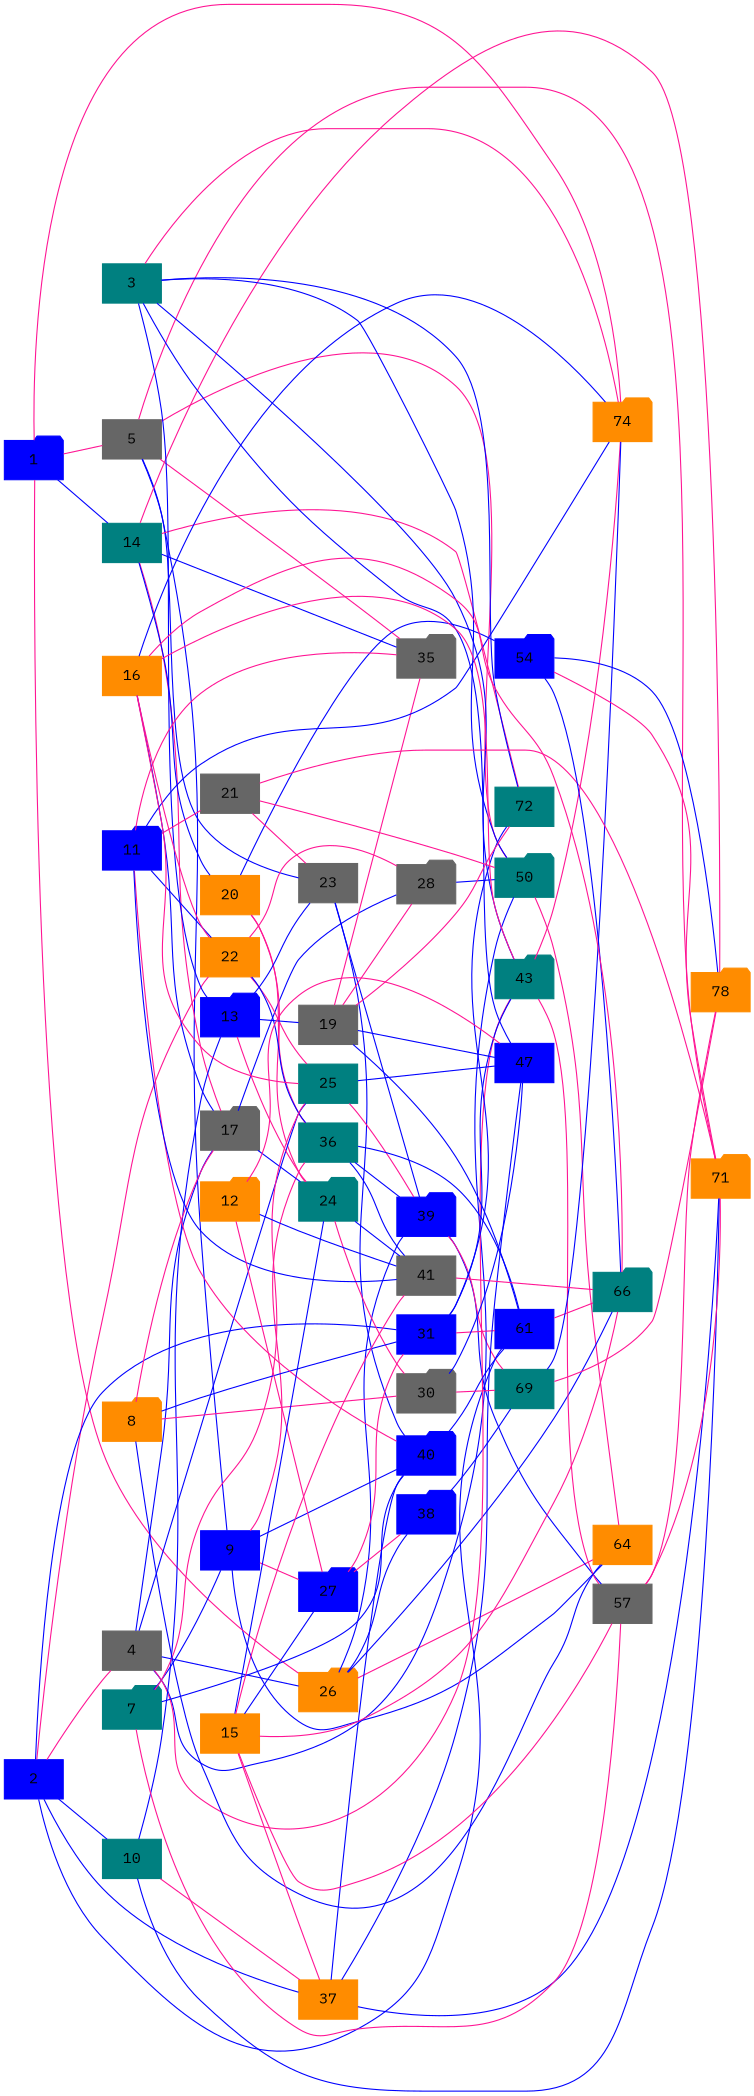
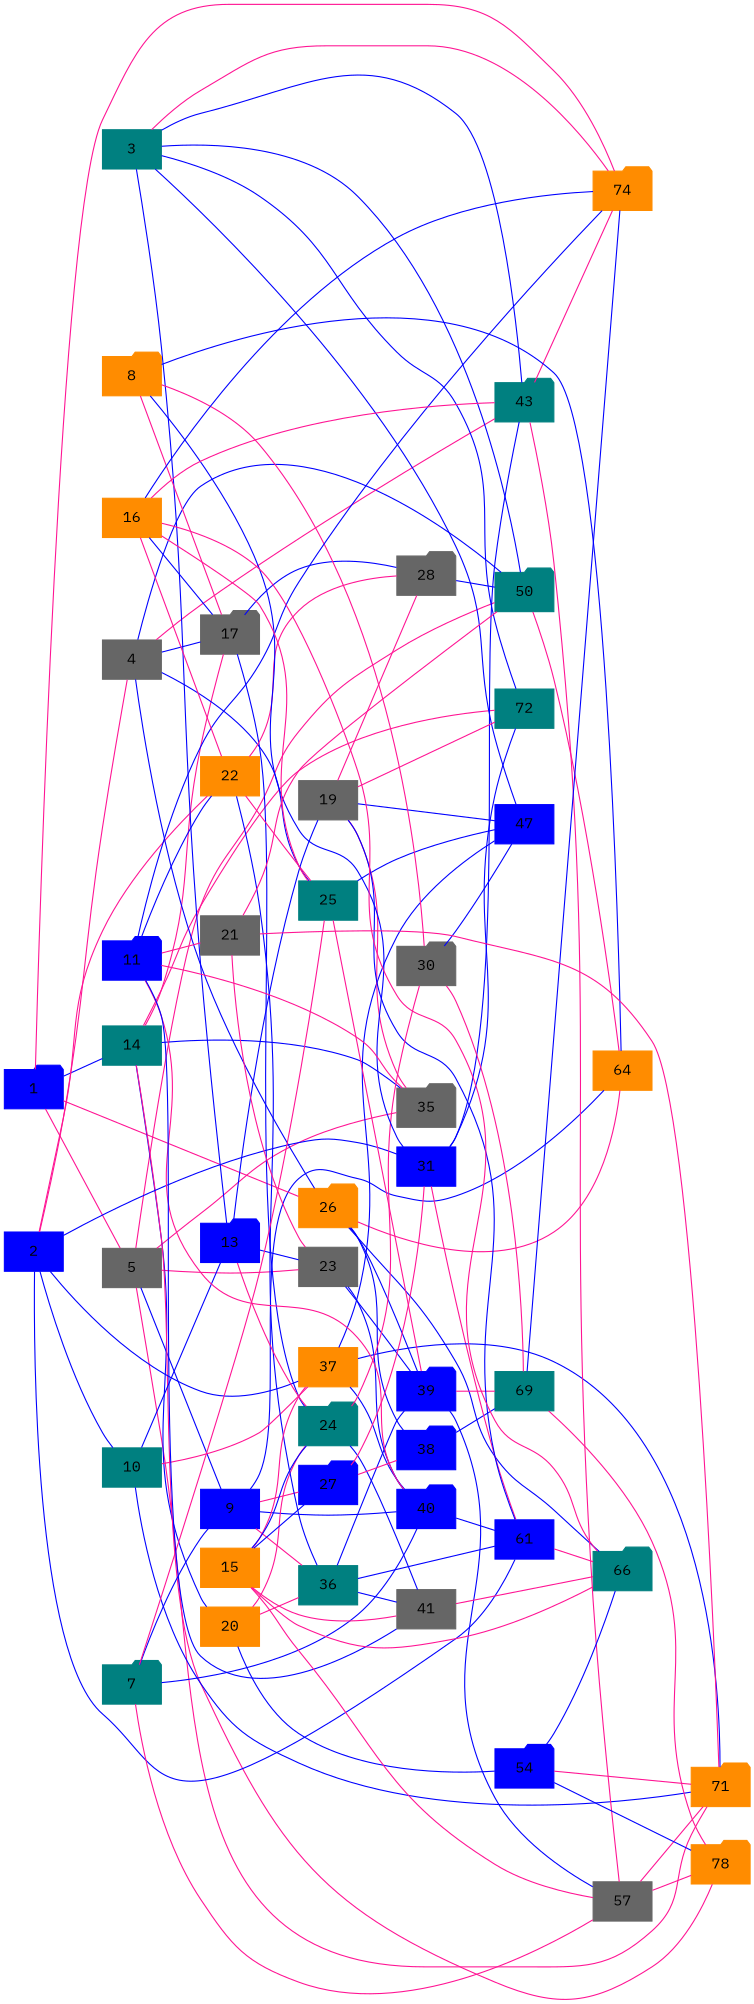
edge "5" -- "23": color blue -> deeppink
node "12": removed
